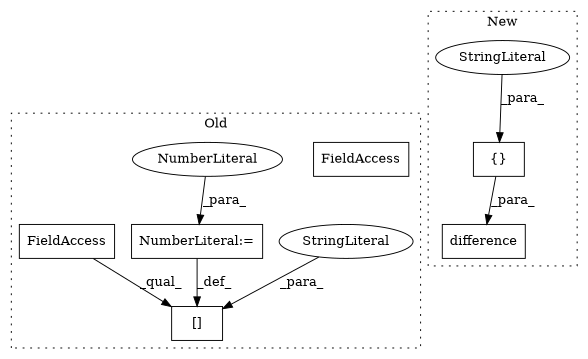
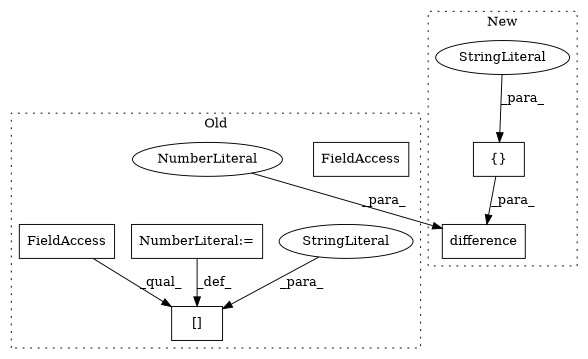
edge "NumberLiteral" -> "NumberLiteral:=": now "NumberLiteral" -> "difference"
